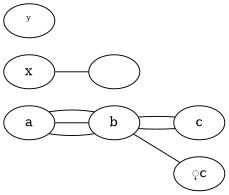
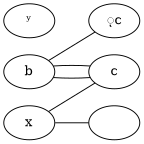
edge "c" -- "x": added
node "a": removed
